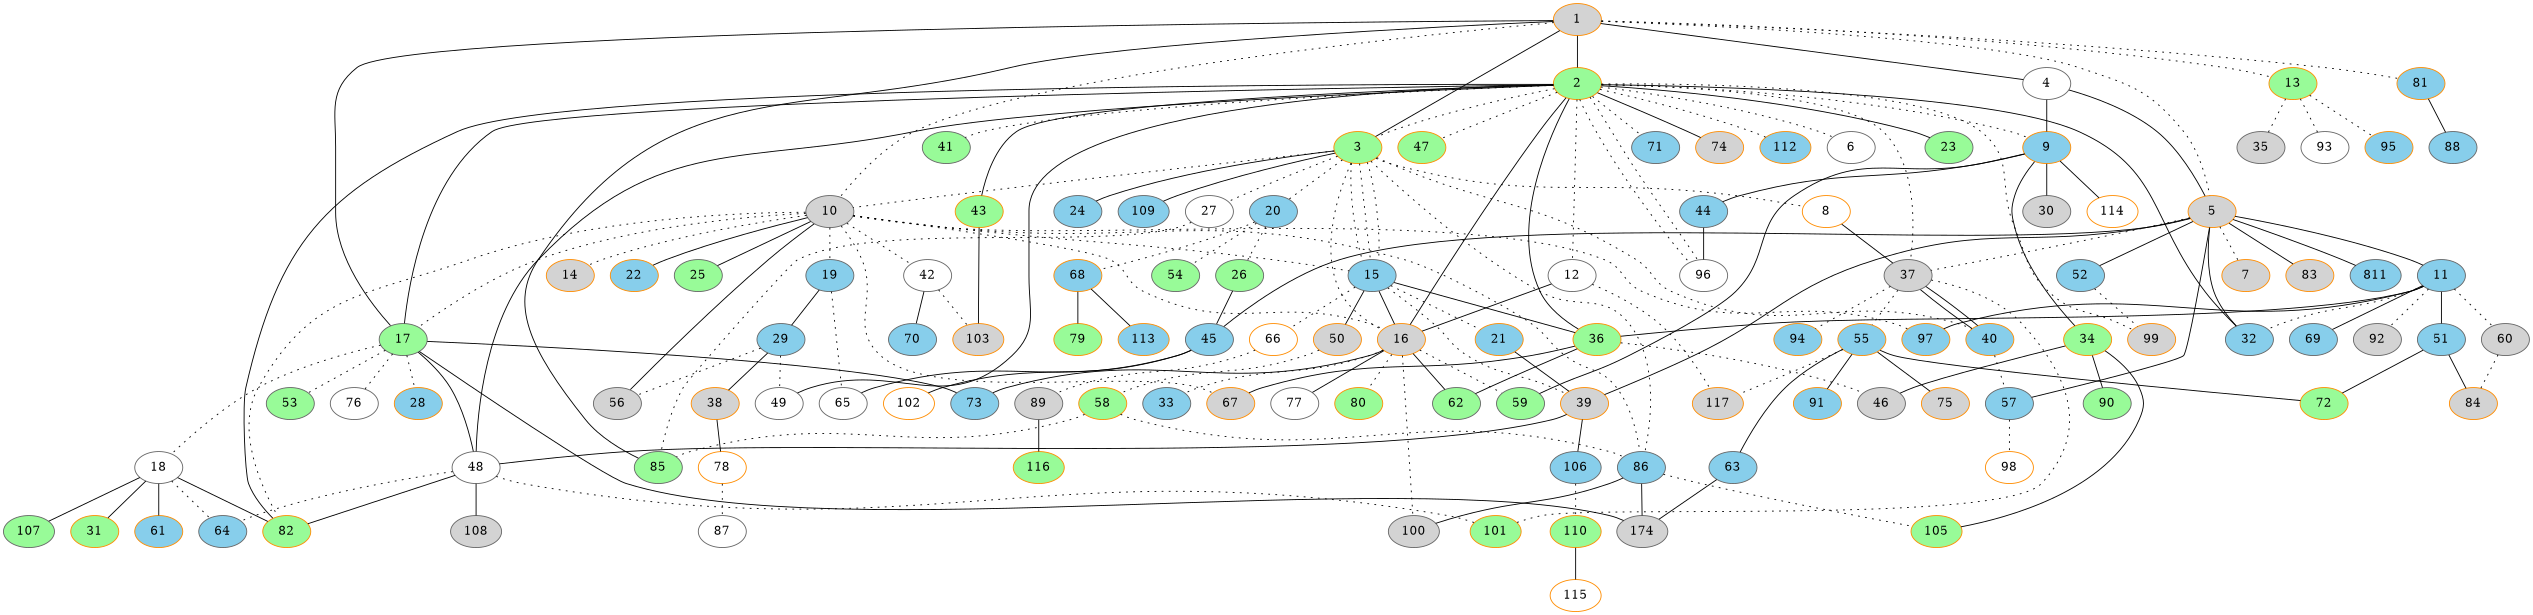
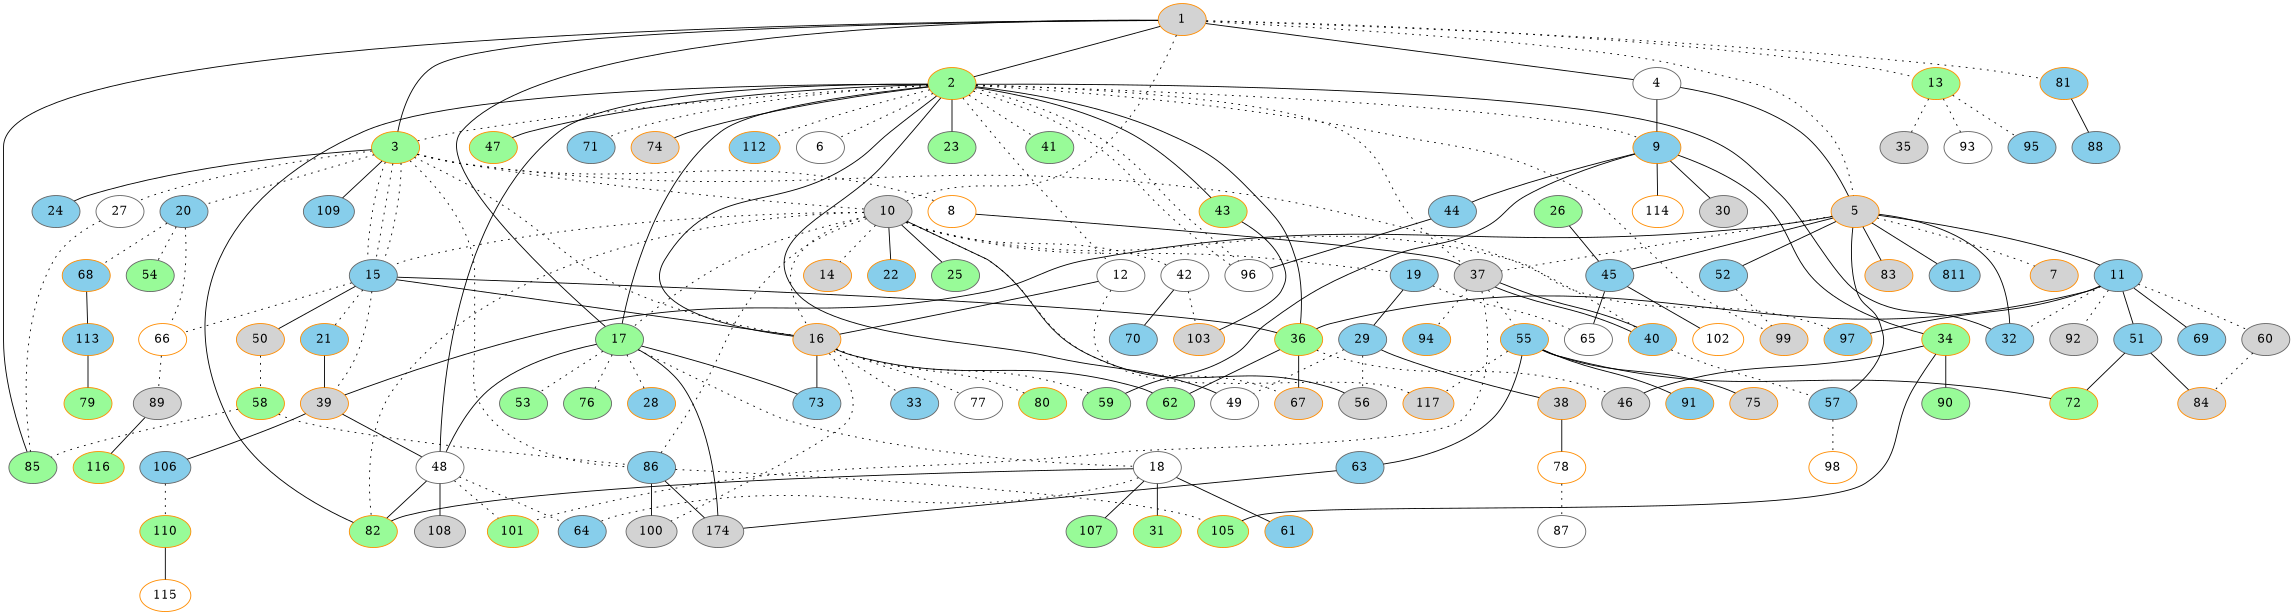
edge "2" -- "47": style dotted -> solid
node "95": color darkorange -> gray40
edge "20" -- "26": now "20" -- "66"
edge "68" -- "79": now "113" -- "79"
edge "16" -- "77": style solid -> dotted
node "76": fillcolor white -> palegreen
